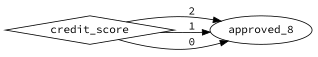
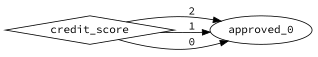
node "approved_8": label "approved_8" -> "approved_0"
